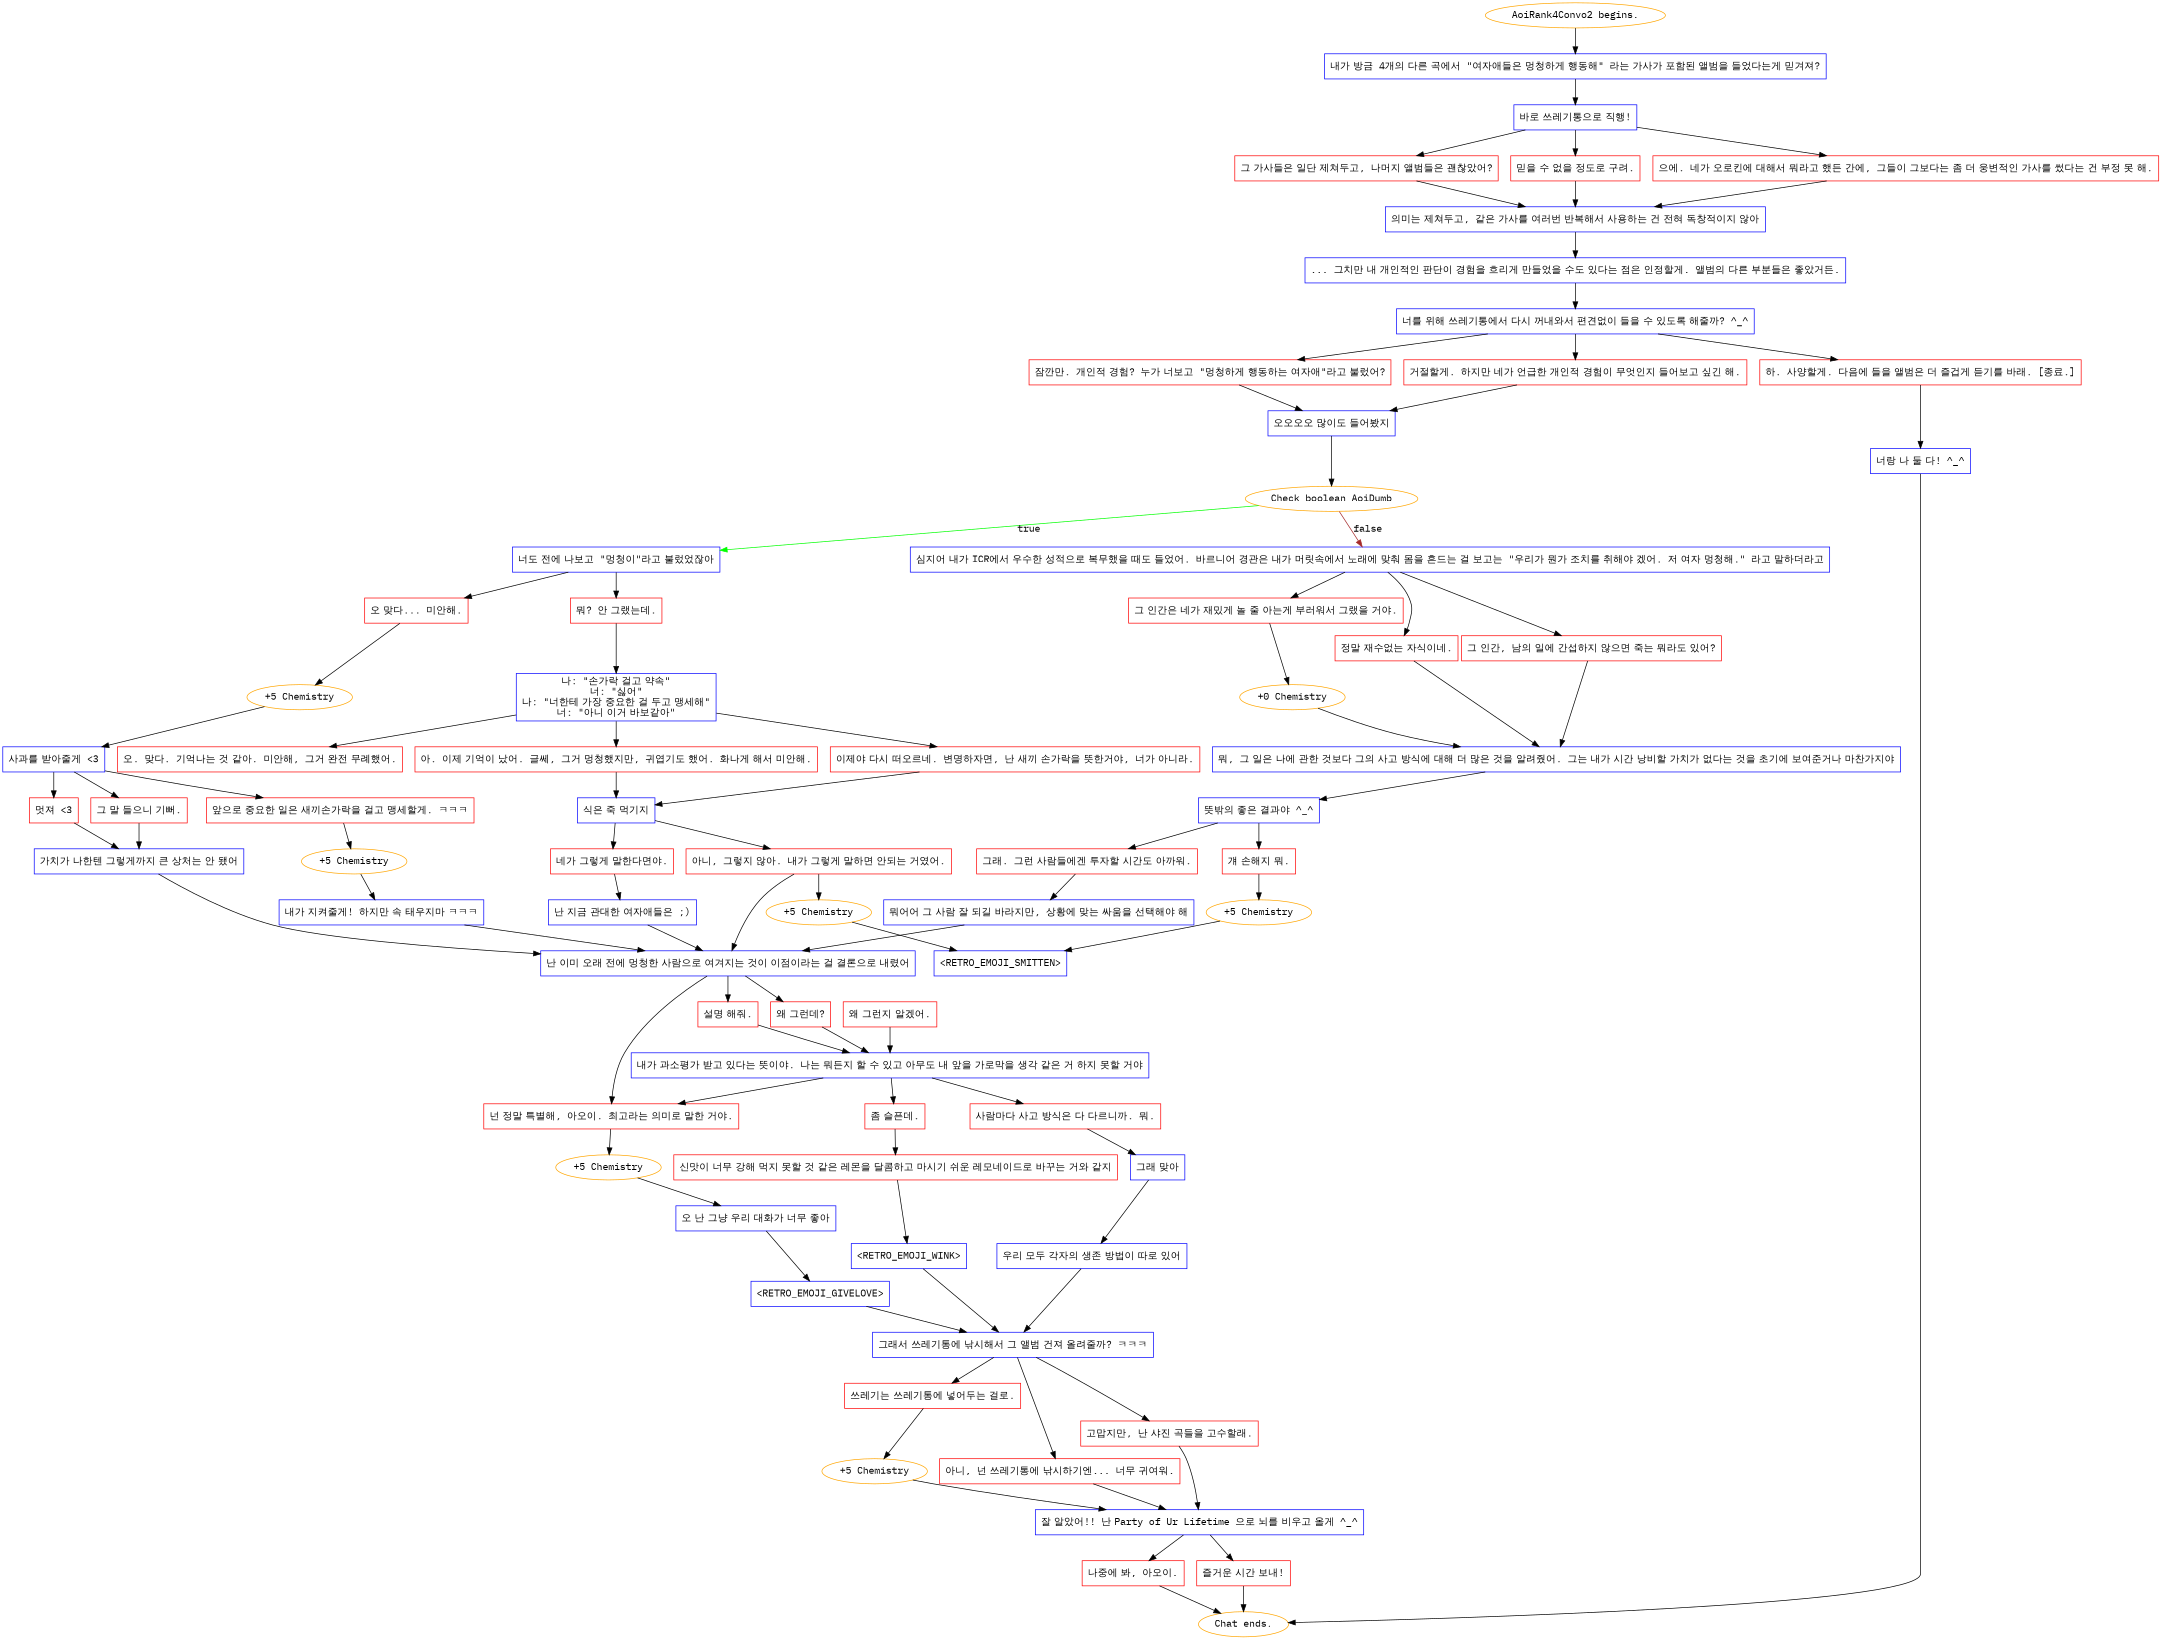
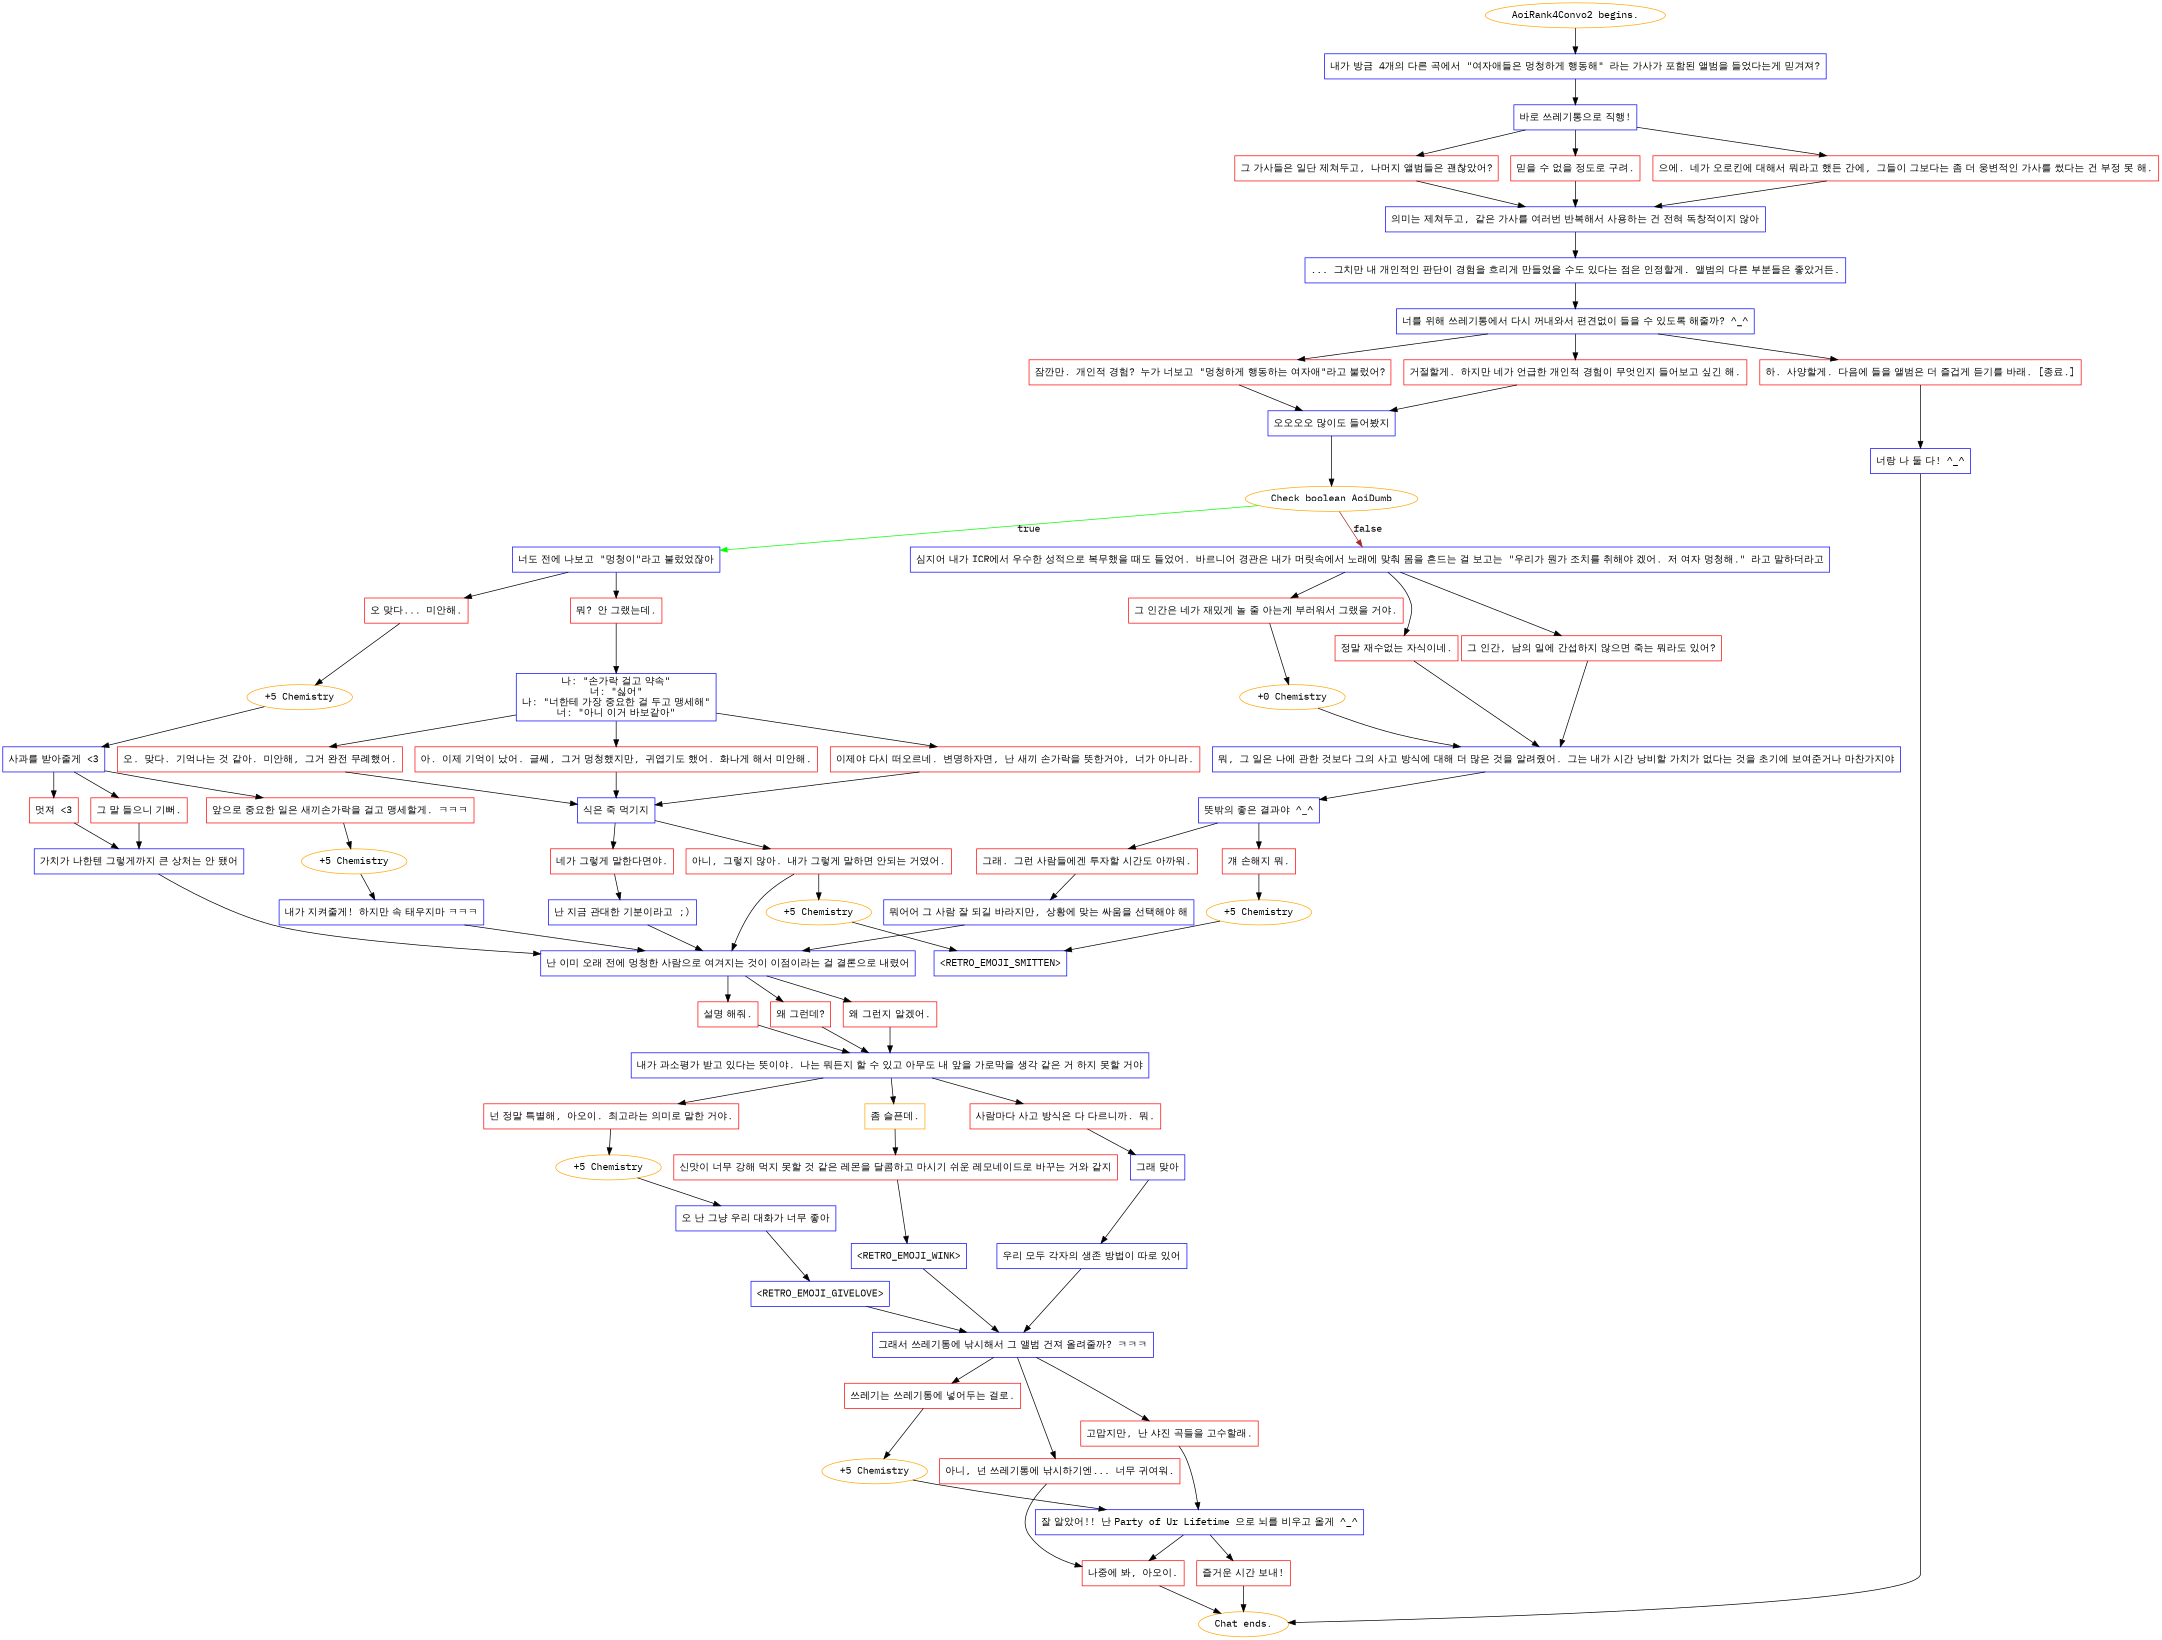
edge "오. 맞다. 기억나는 것 같아. 미안해, 그거 완전 무례했어." -> "식은 죽 먹기지": added
node "난 지금 관대한 여자애들은 ;)": label "난 지금 관대한 여자애들은 ;)" -> "난 지금 관대한 기분이라고 ;)"
edge "난 이미 오래 전에 멍청한 사람으로 여겨지는 것이 이점이라는 걸 결론으로 내렸어" -> "넌 정말 특별해, 아오이. 최고라는 의미로 말한 거야.": now "난 이미 오래 전에 멍청한 사람으로 여겨지는 것이 이점이라는 걸 결론으로 내렸어" -> "왜 그런지 알겠어."
node "좀 슬픈데.": color red -> orange
edge "아니, 넌 쓰레기통에 낚시하기엔... 너무 귀여워." -> "잘 알았어!! 난 Party of Ur Lifetime 으로 뇌를 비우고 올게 ^_^": now "아니, 넌 쓰레기통에 낚시하기엔... 너무 귀여워." -> "나중에 봐, 아오이."
